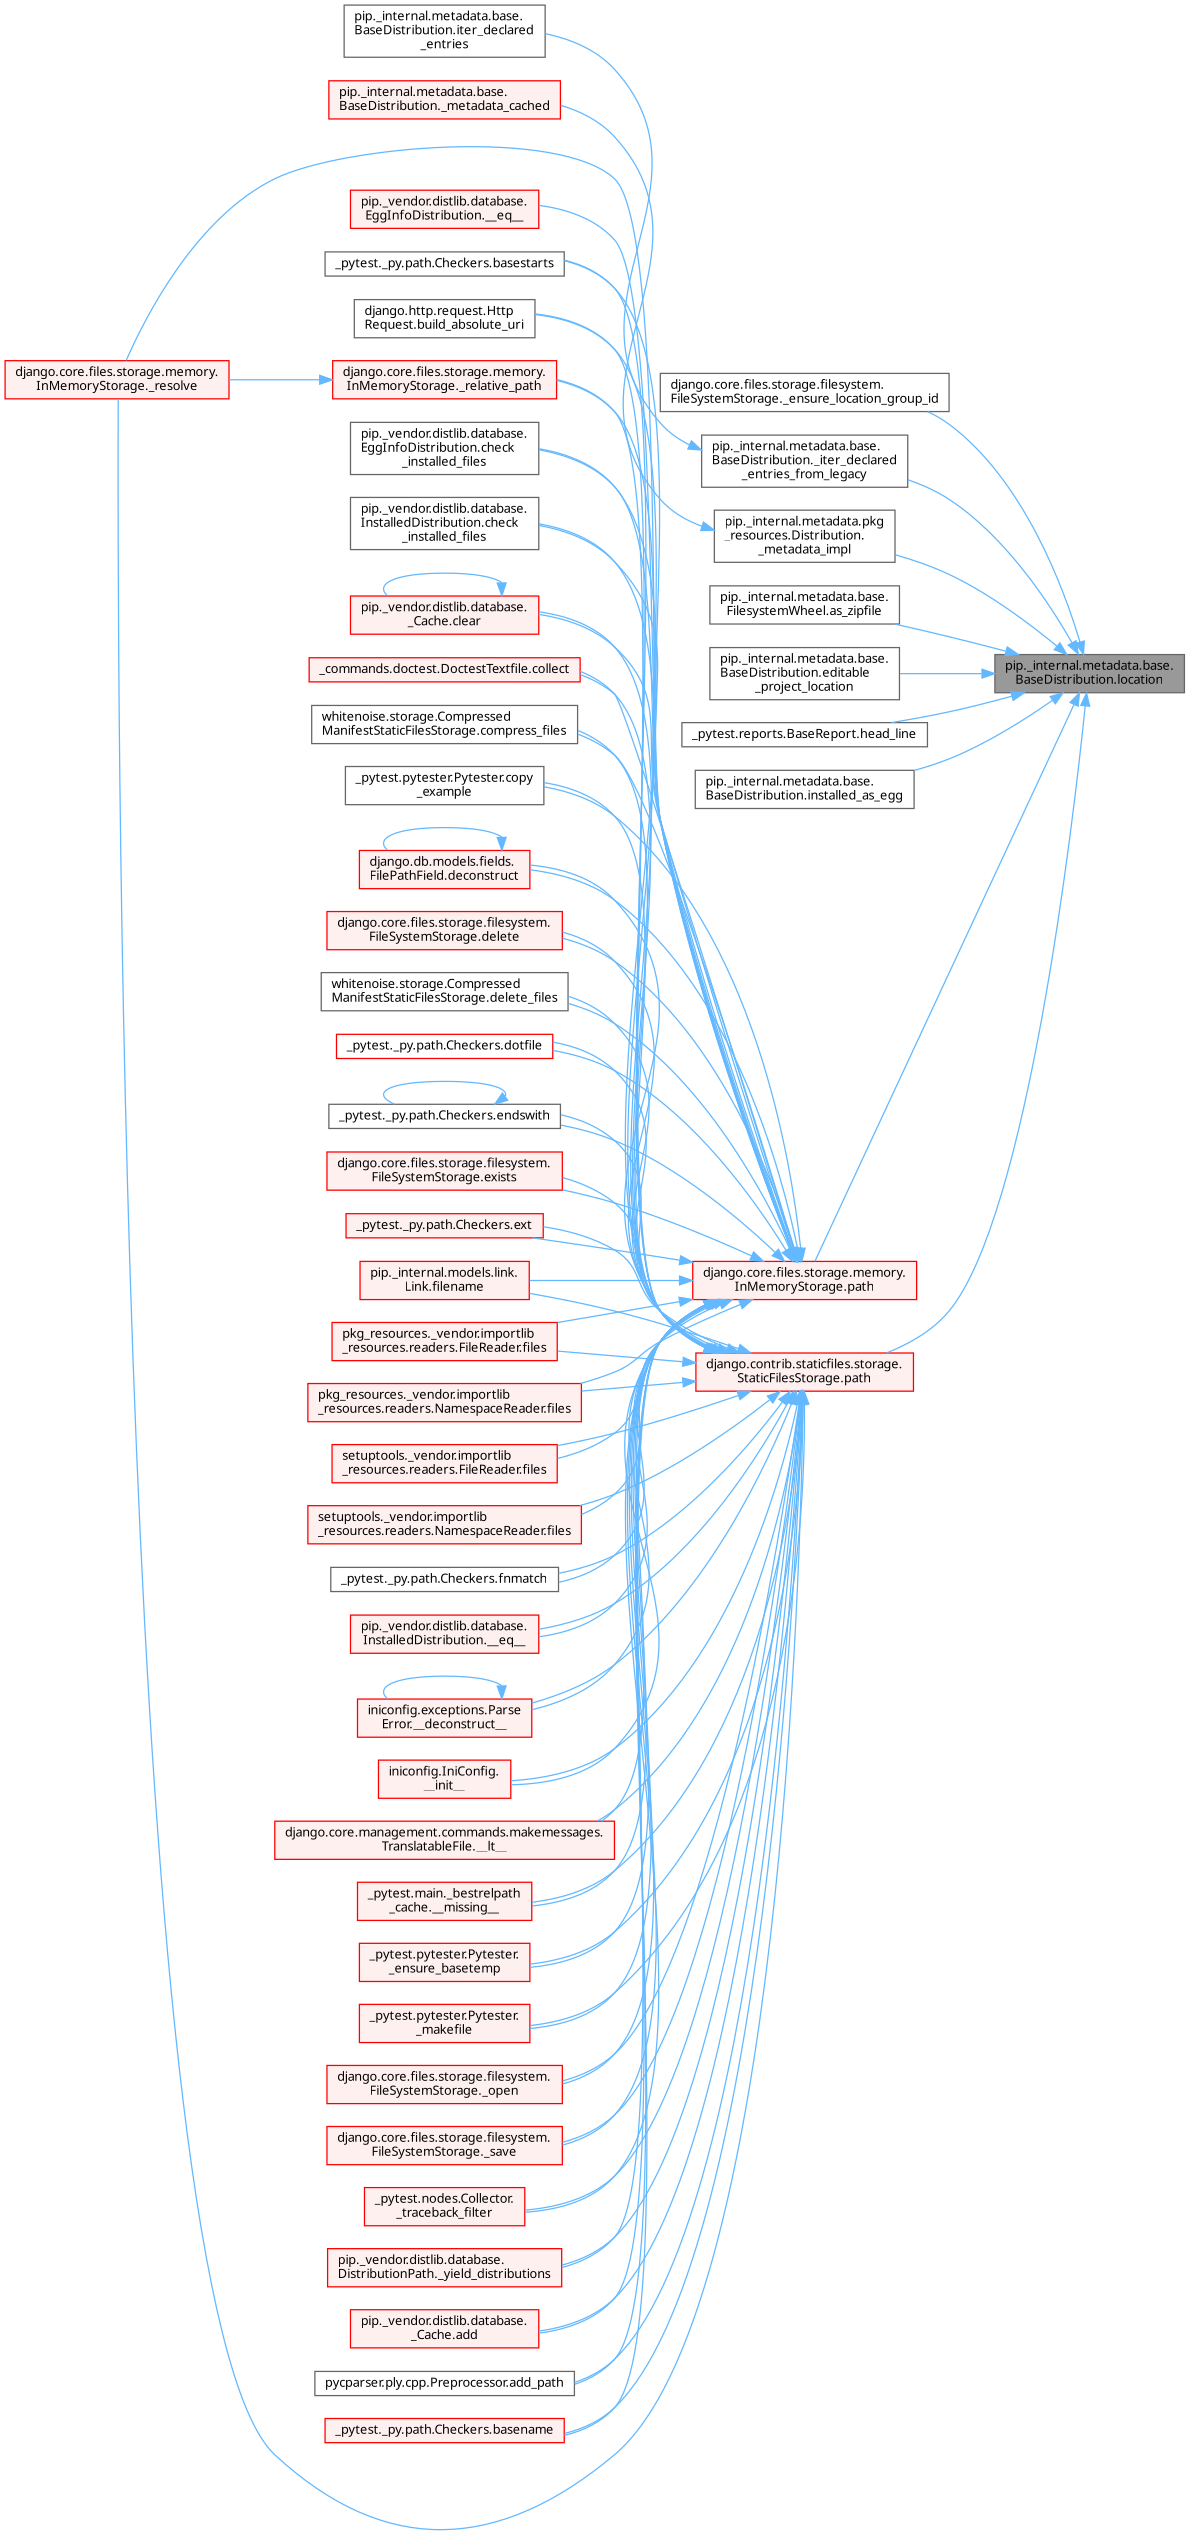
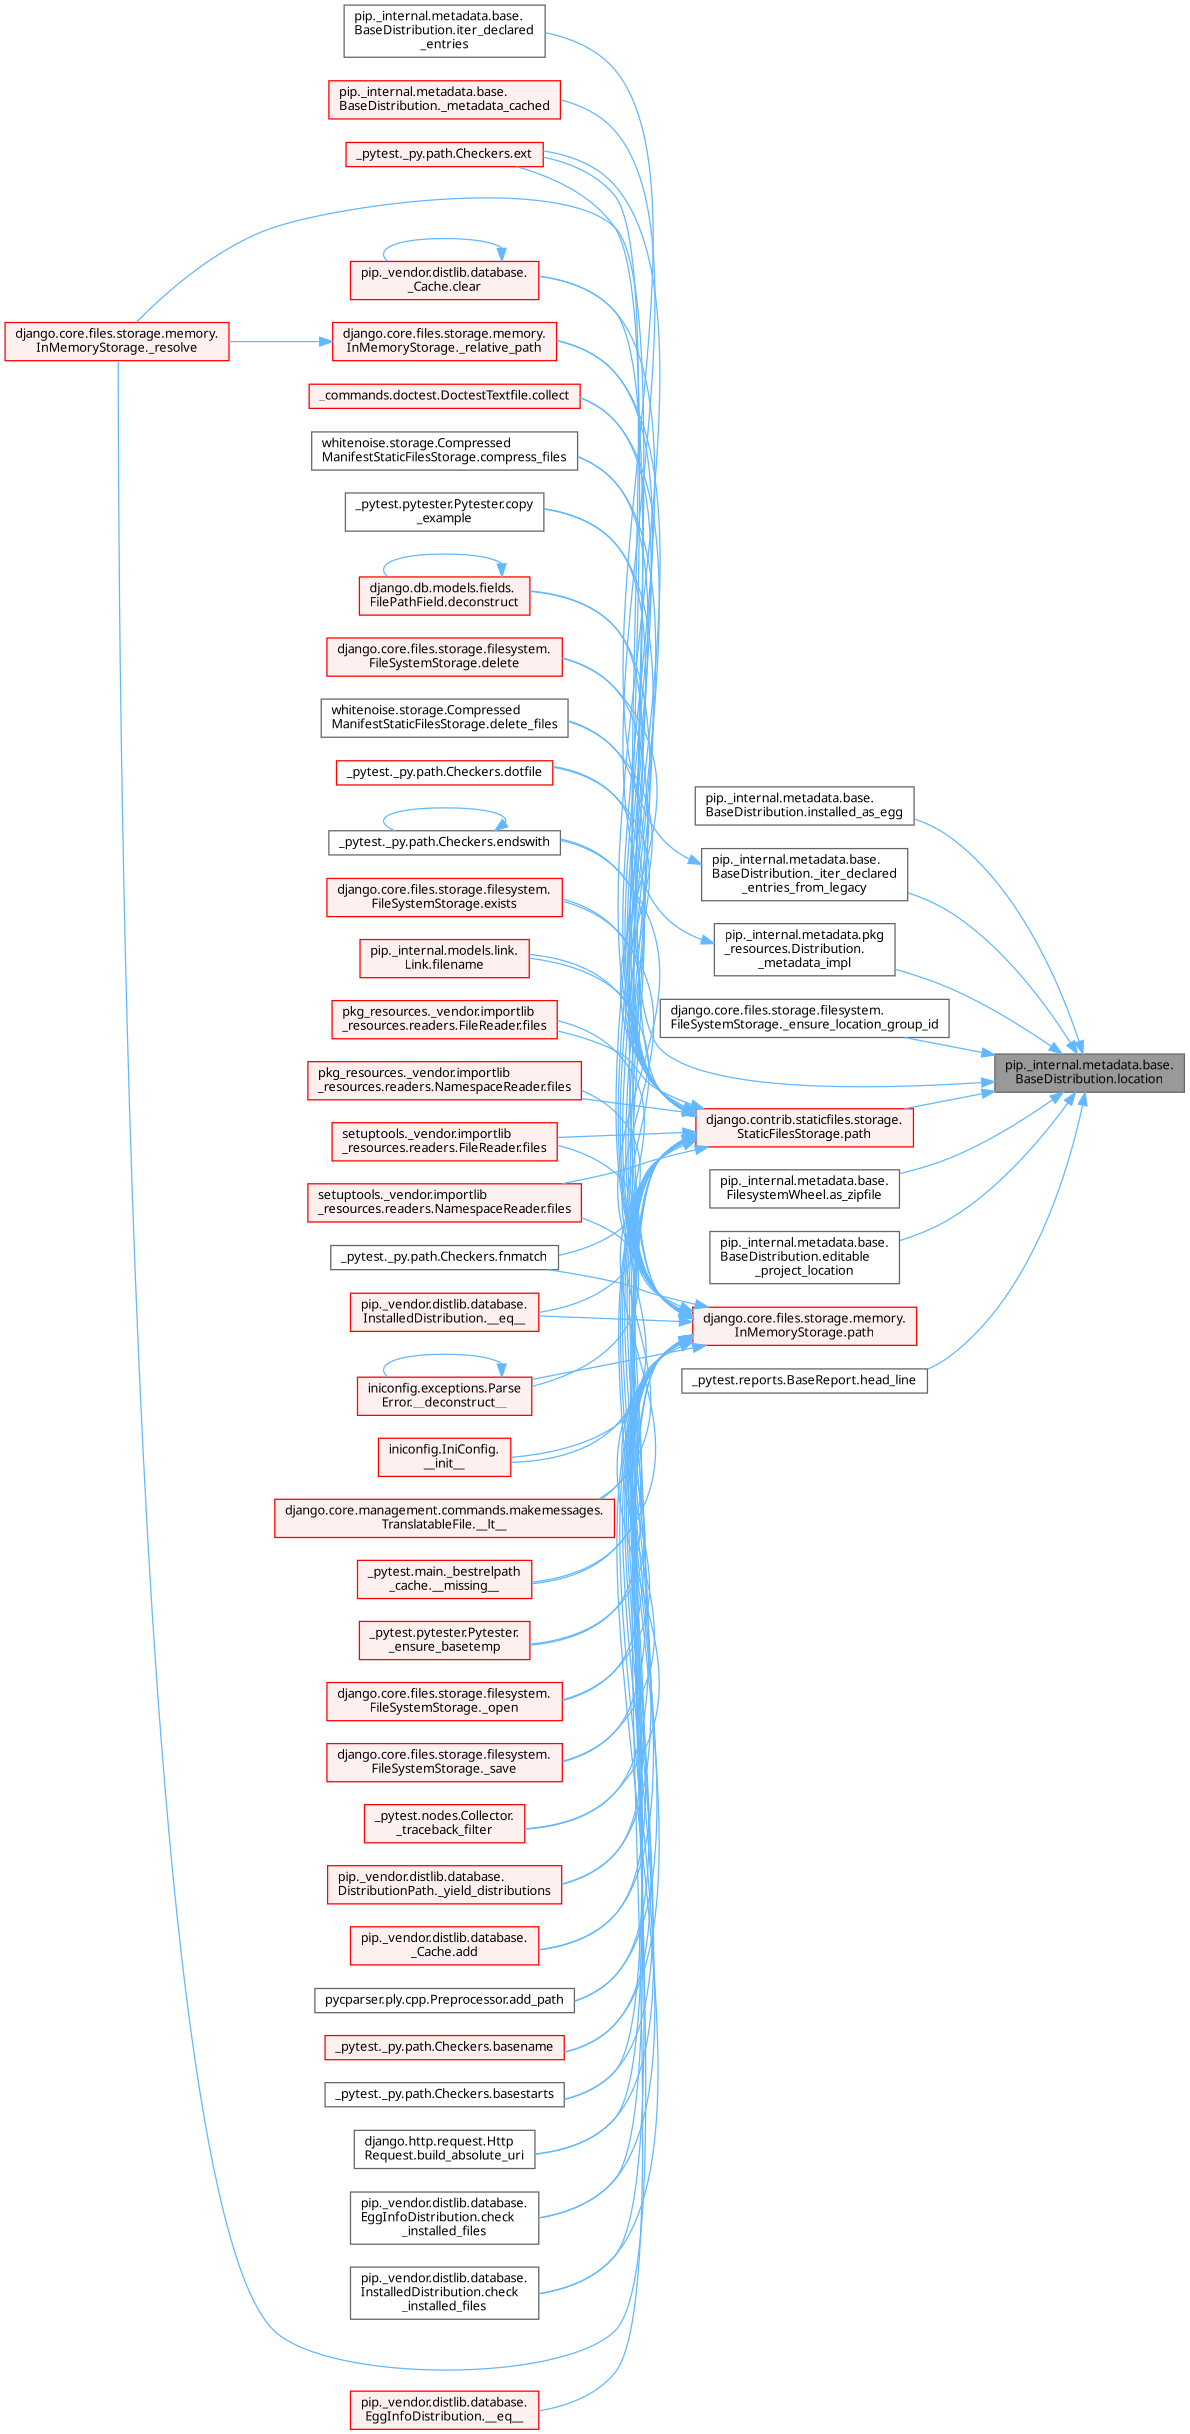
edge "django.core.files.storage.memory. InMemoryStorage.path" -> "pip._internal.metadata.base. BaseDistribution.location": now "_pytest._py.path.Checkers.ext" -> "pip._internal.metadata.base. BaseDistribution.location"
node "_pytest.pytester.Pytester. _makefile": removed
